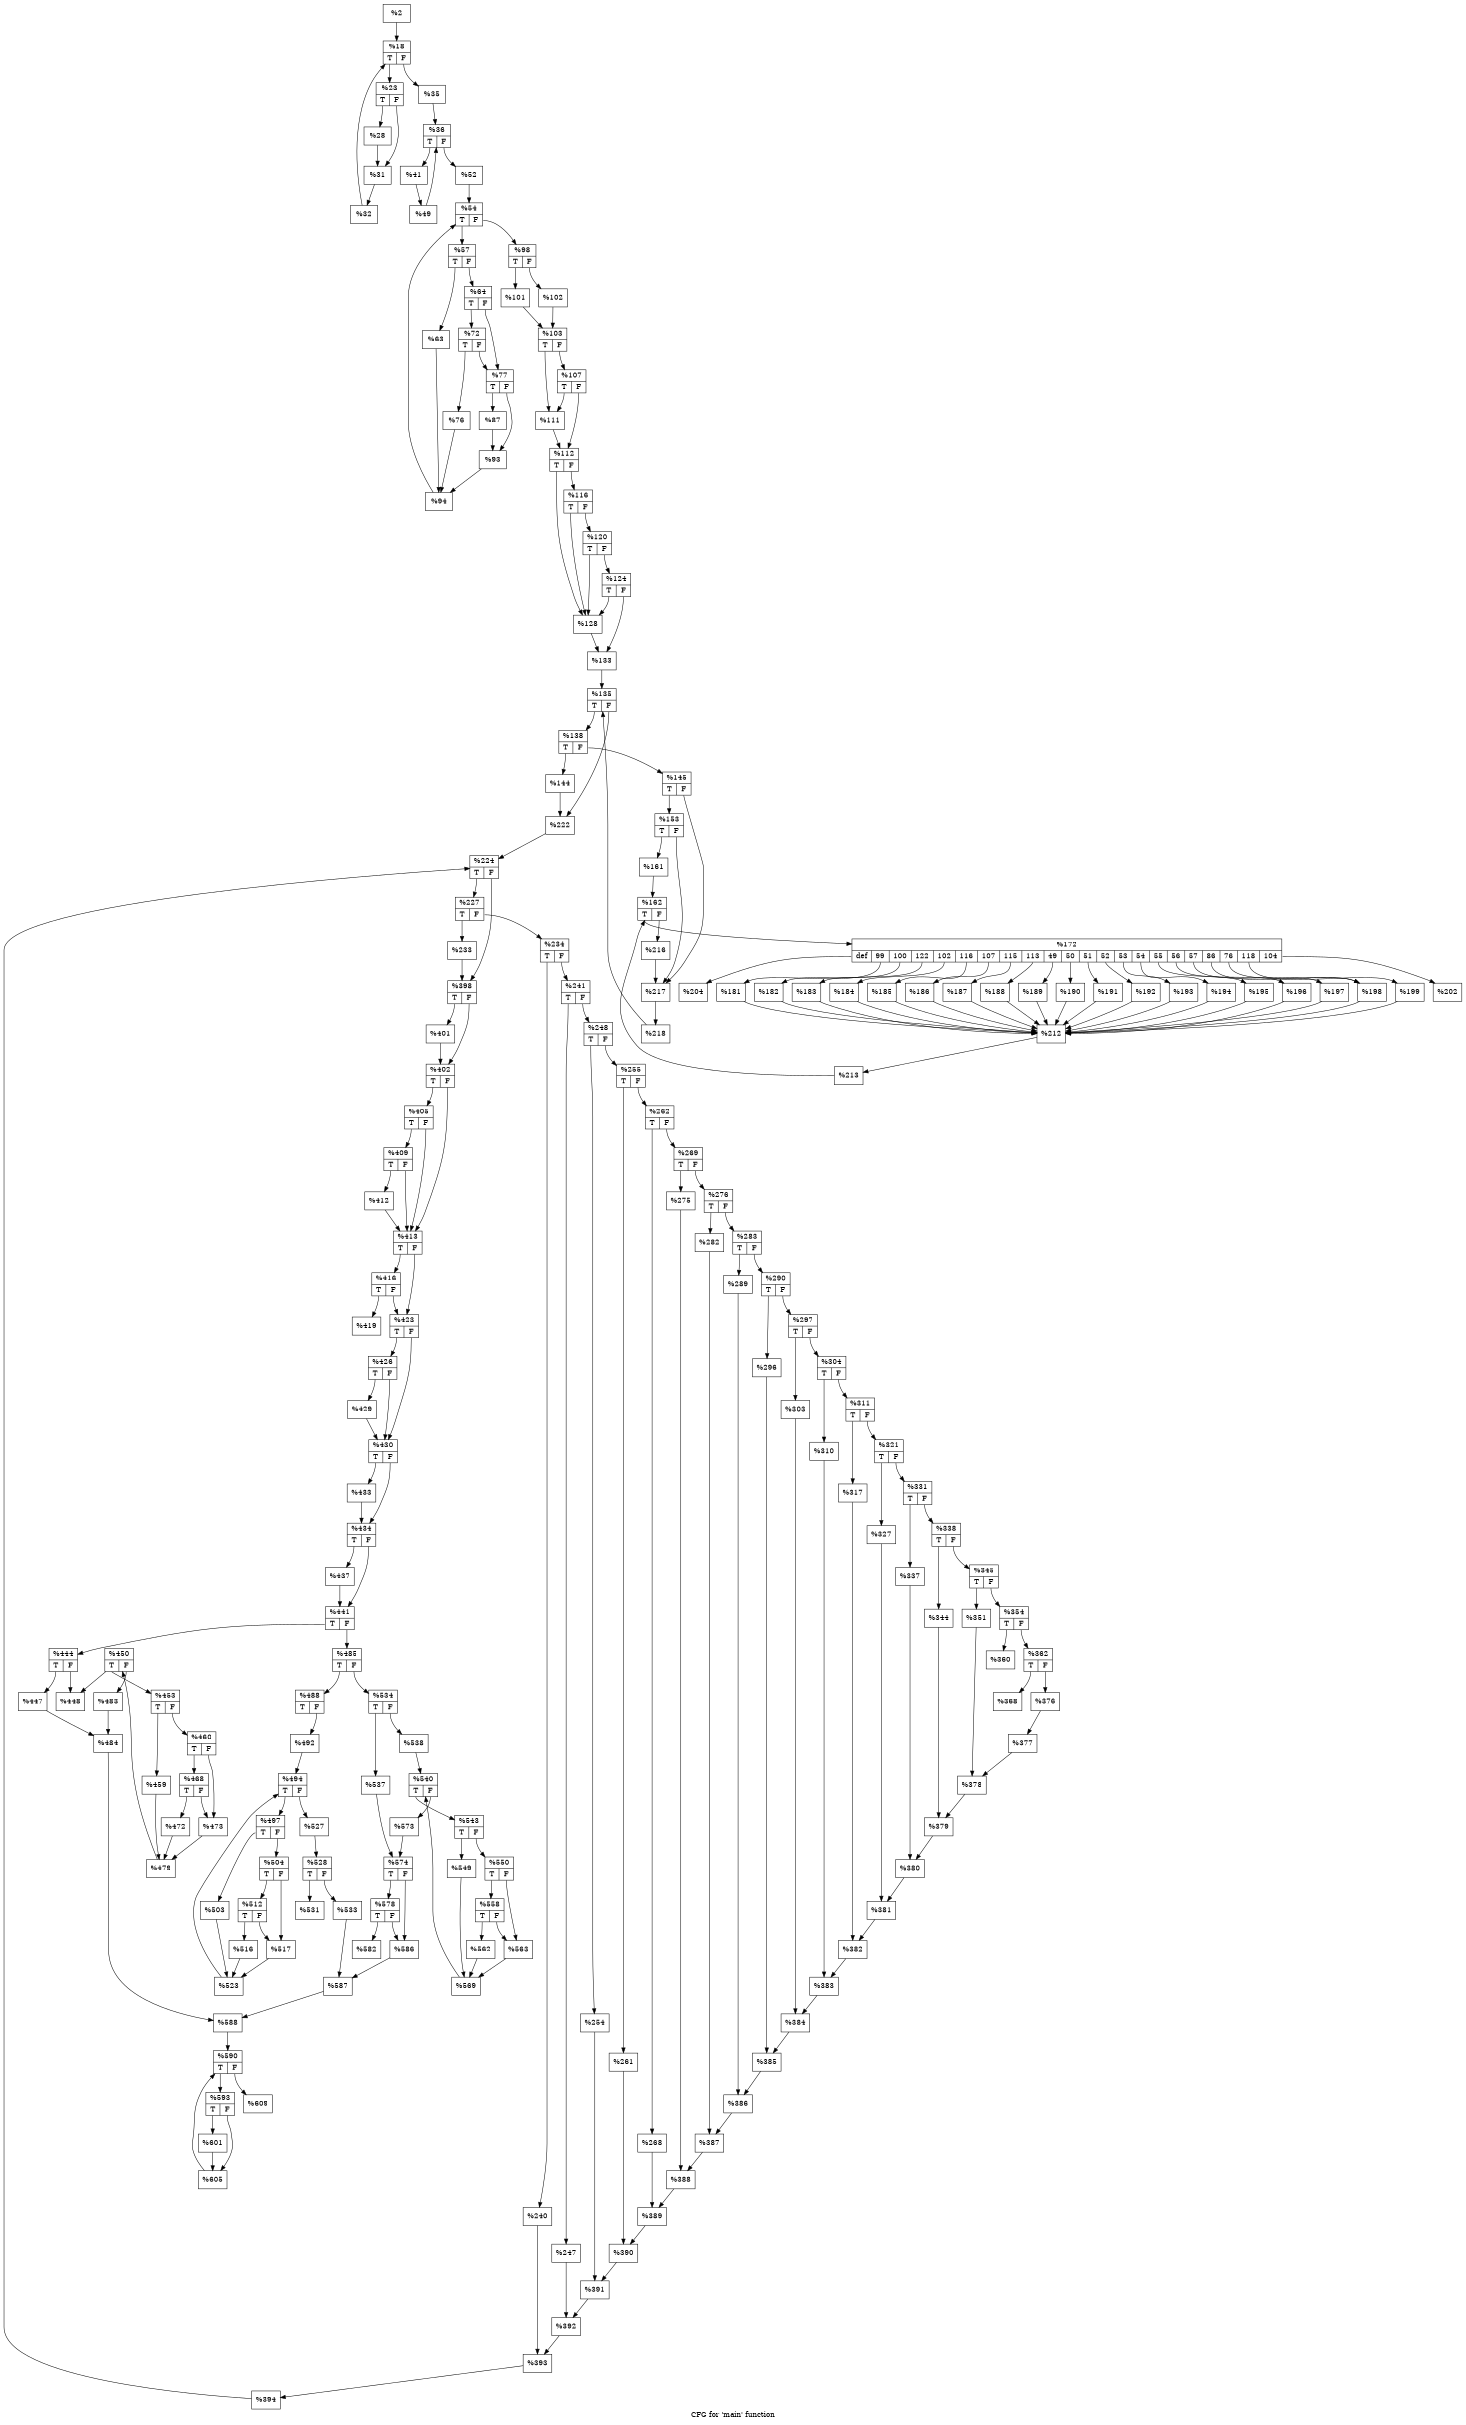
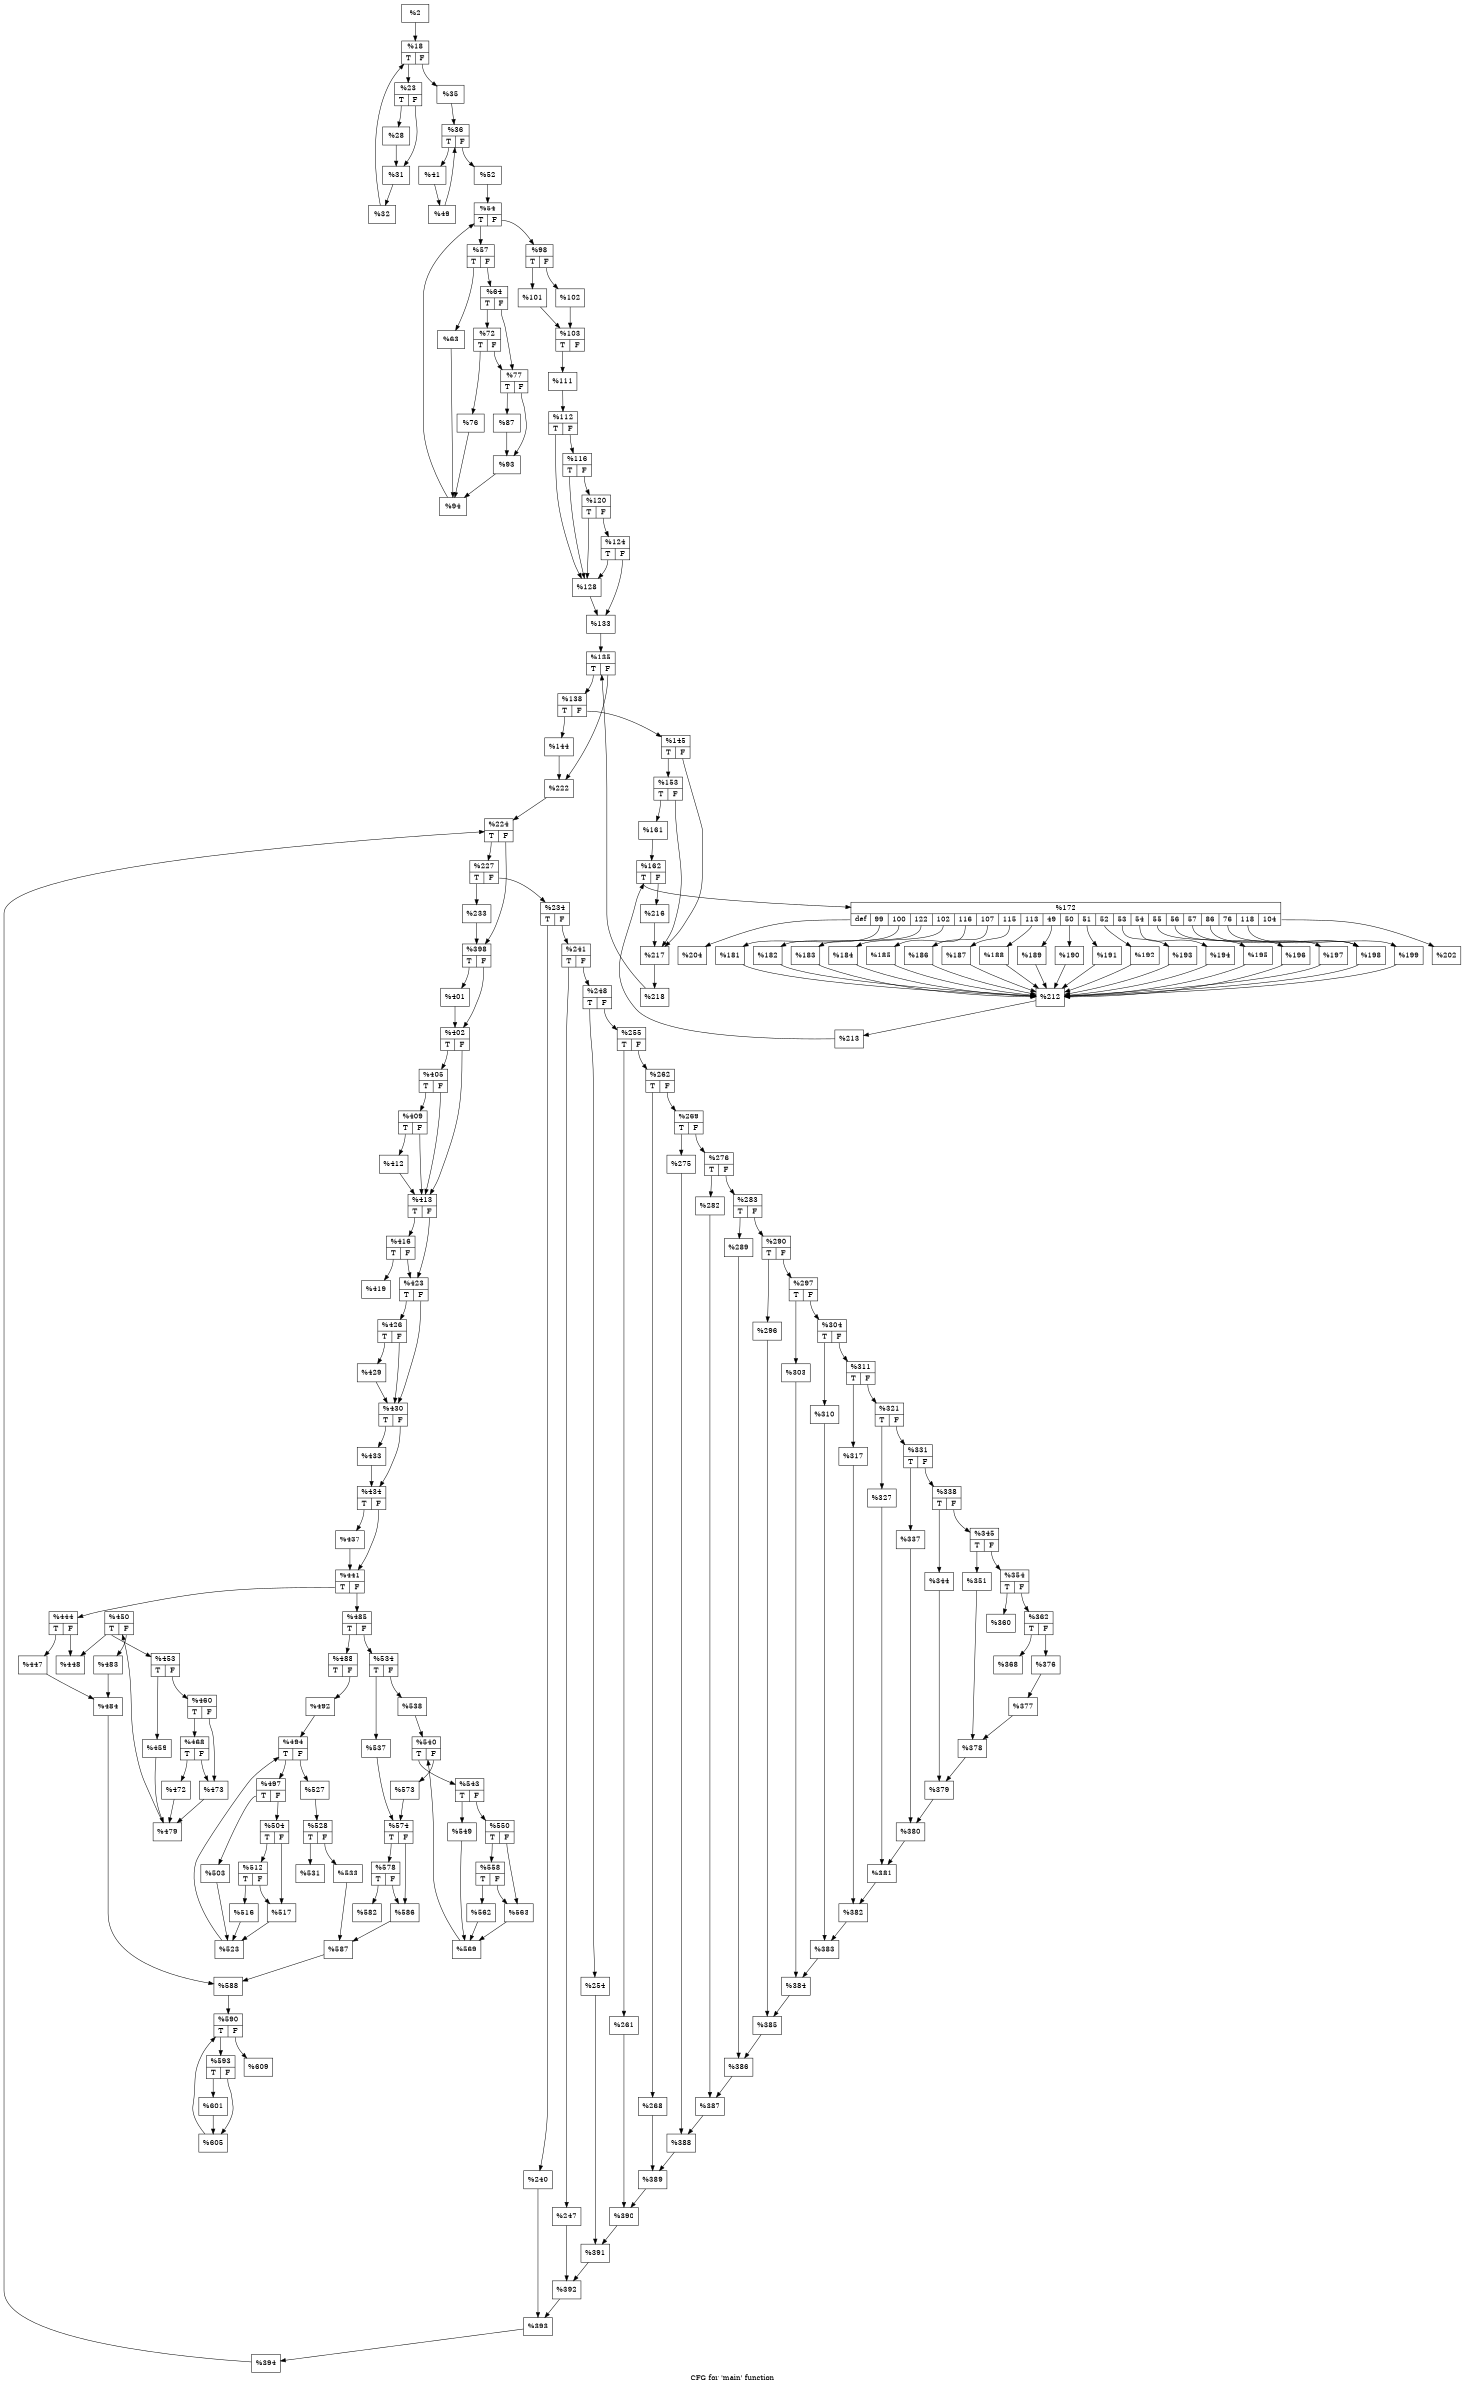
node "%107": removed
